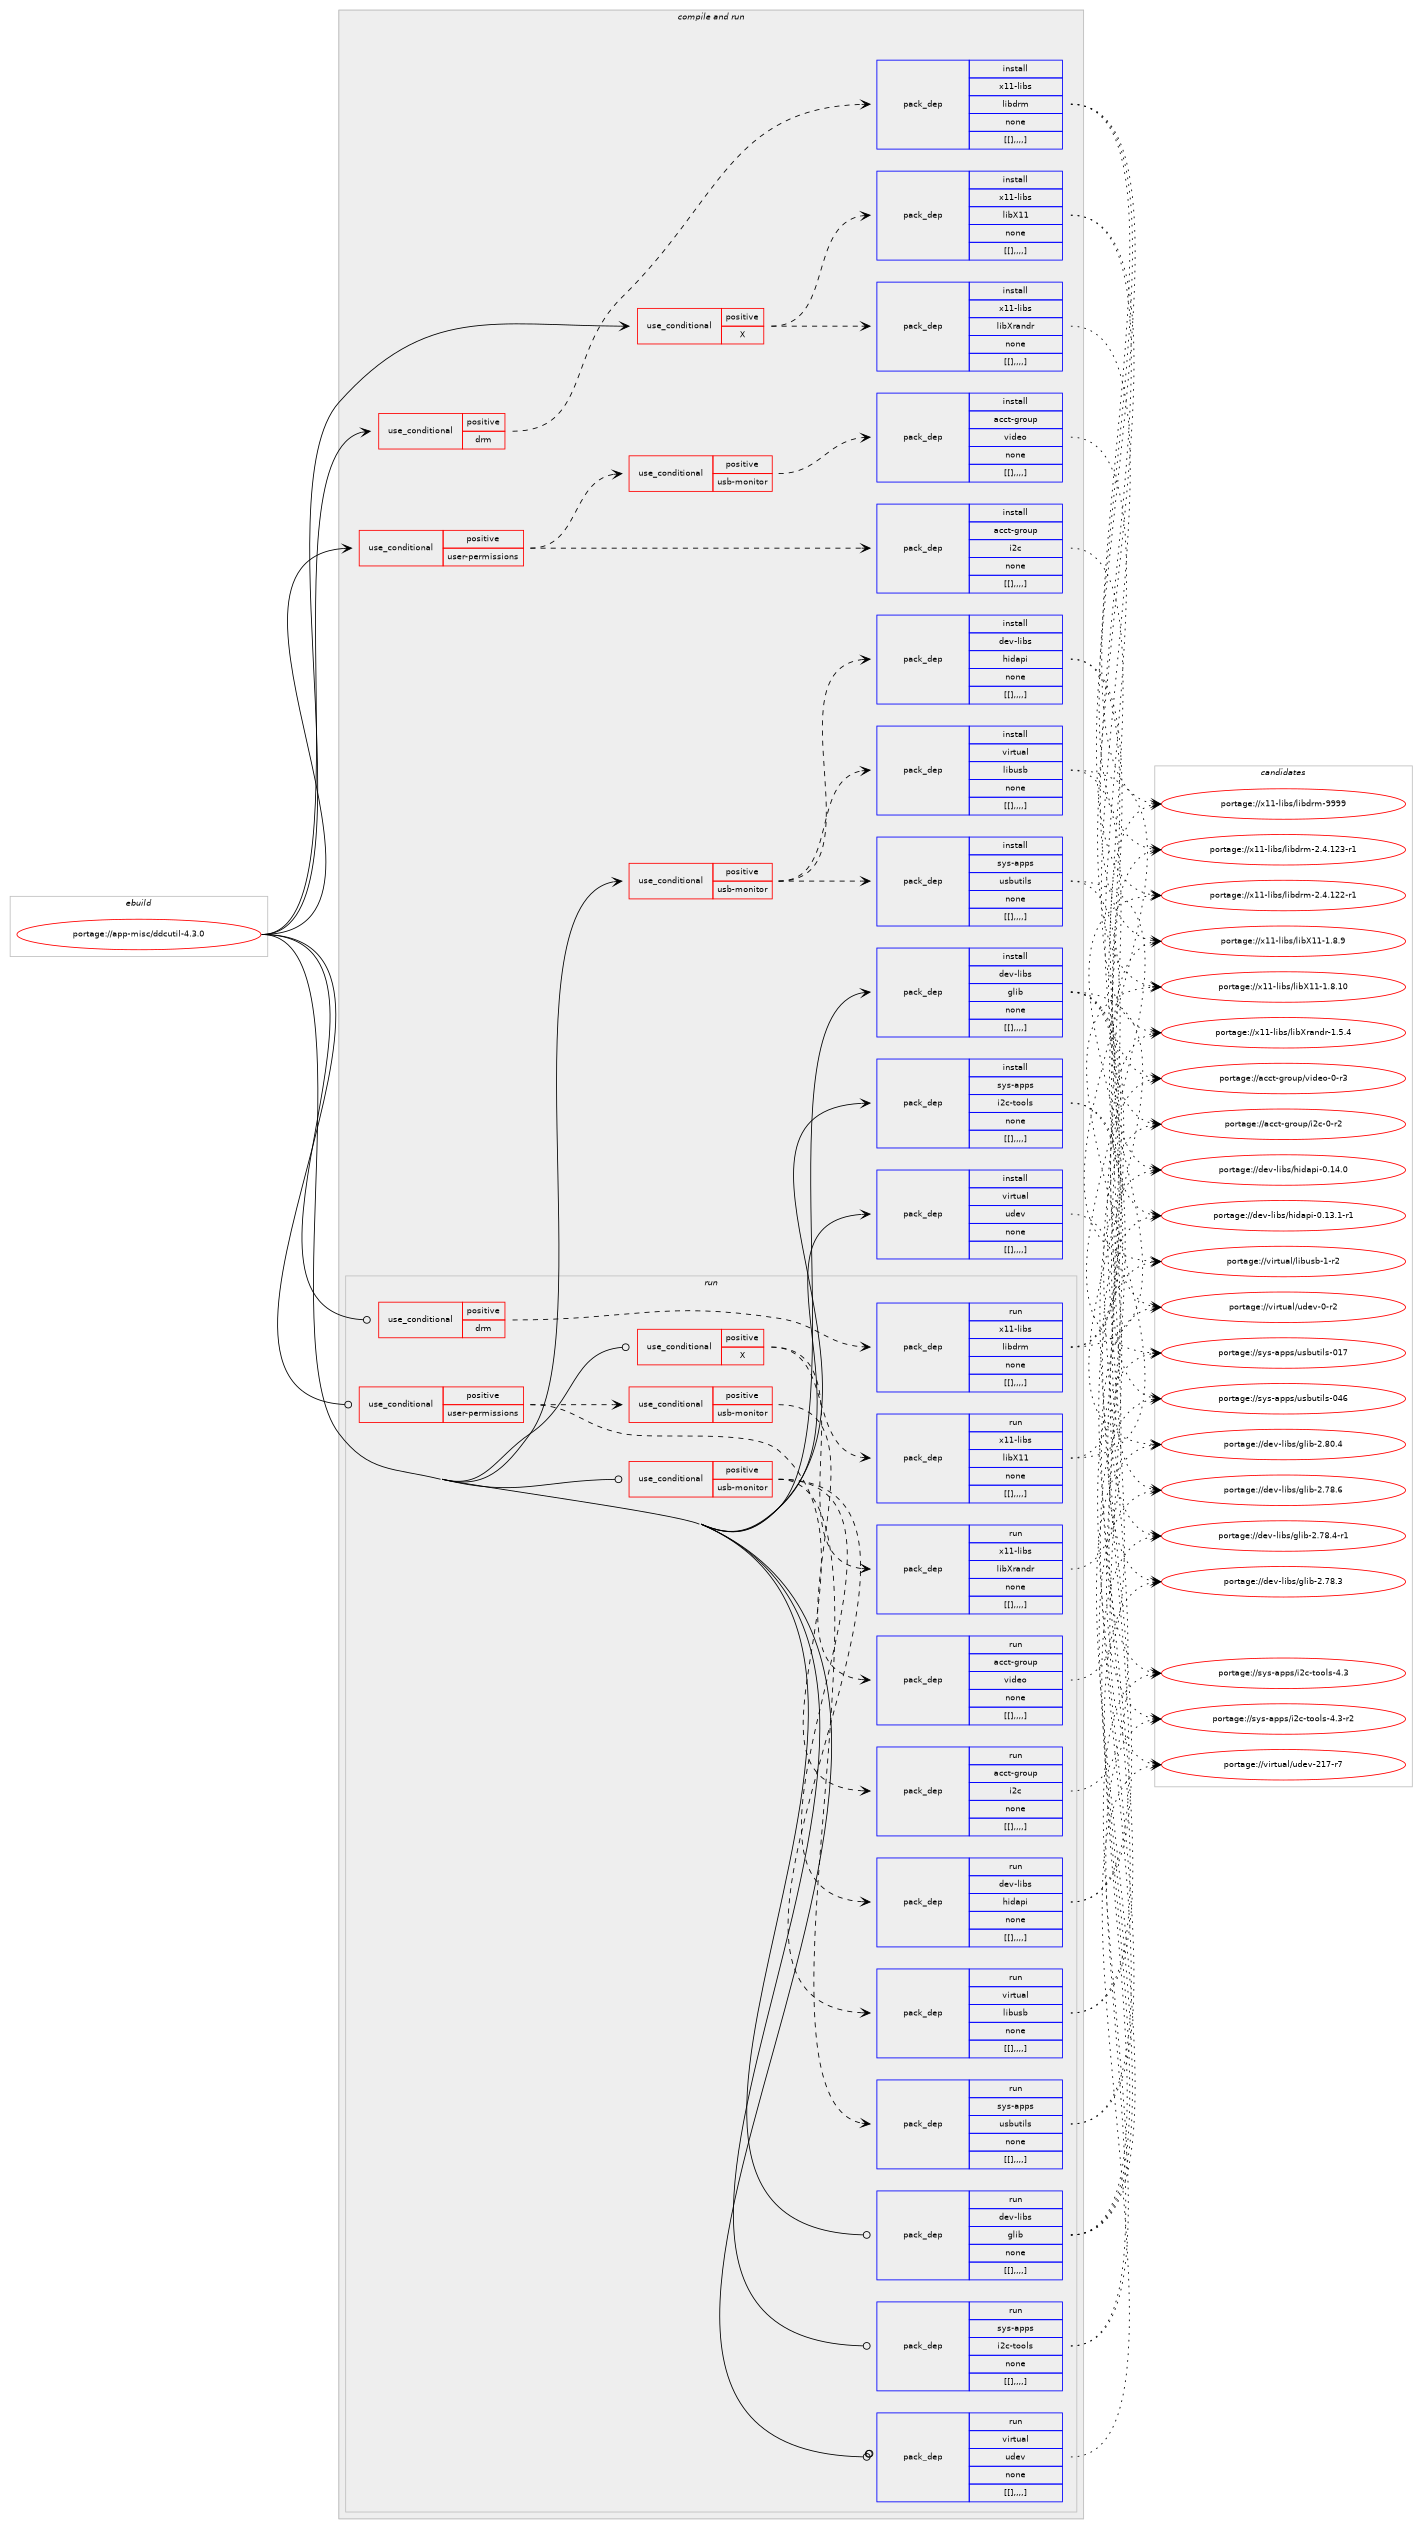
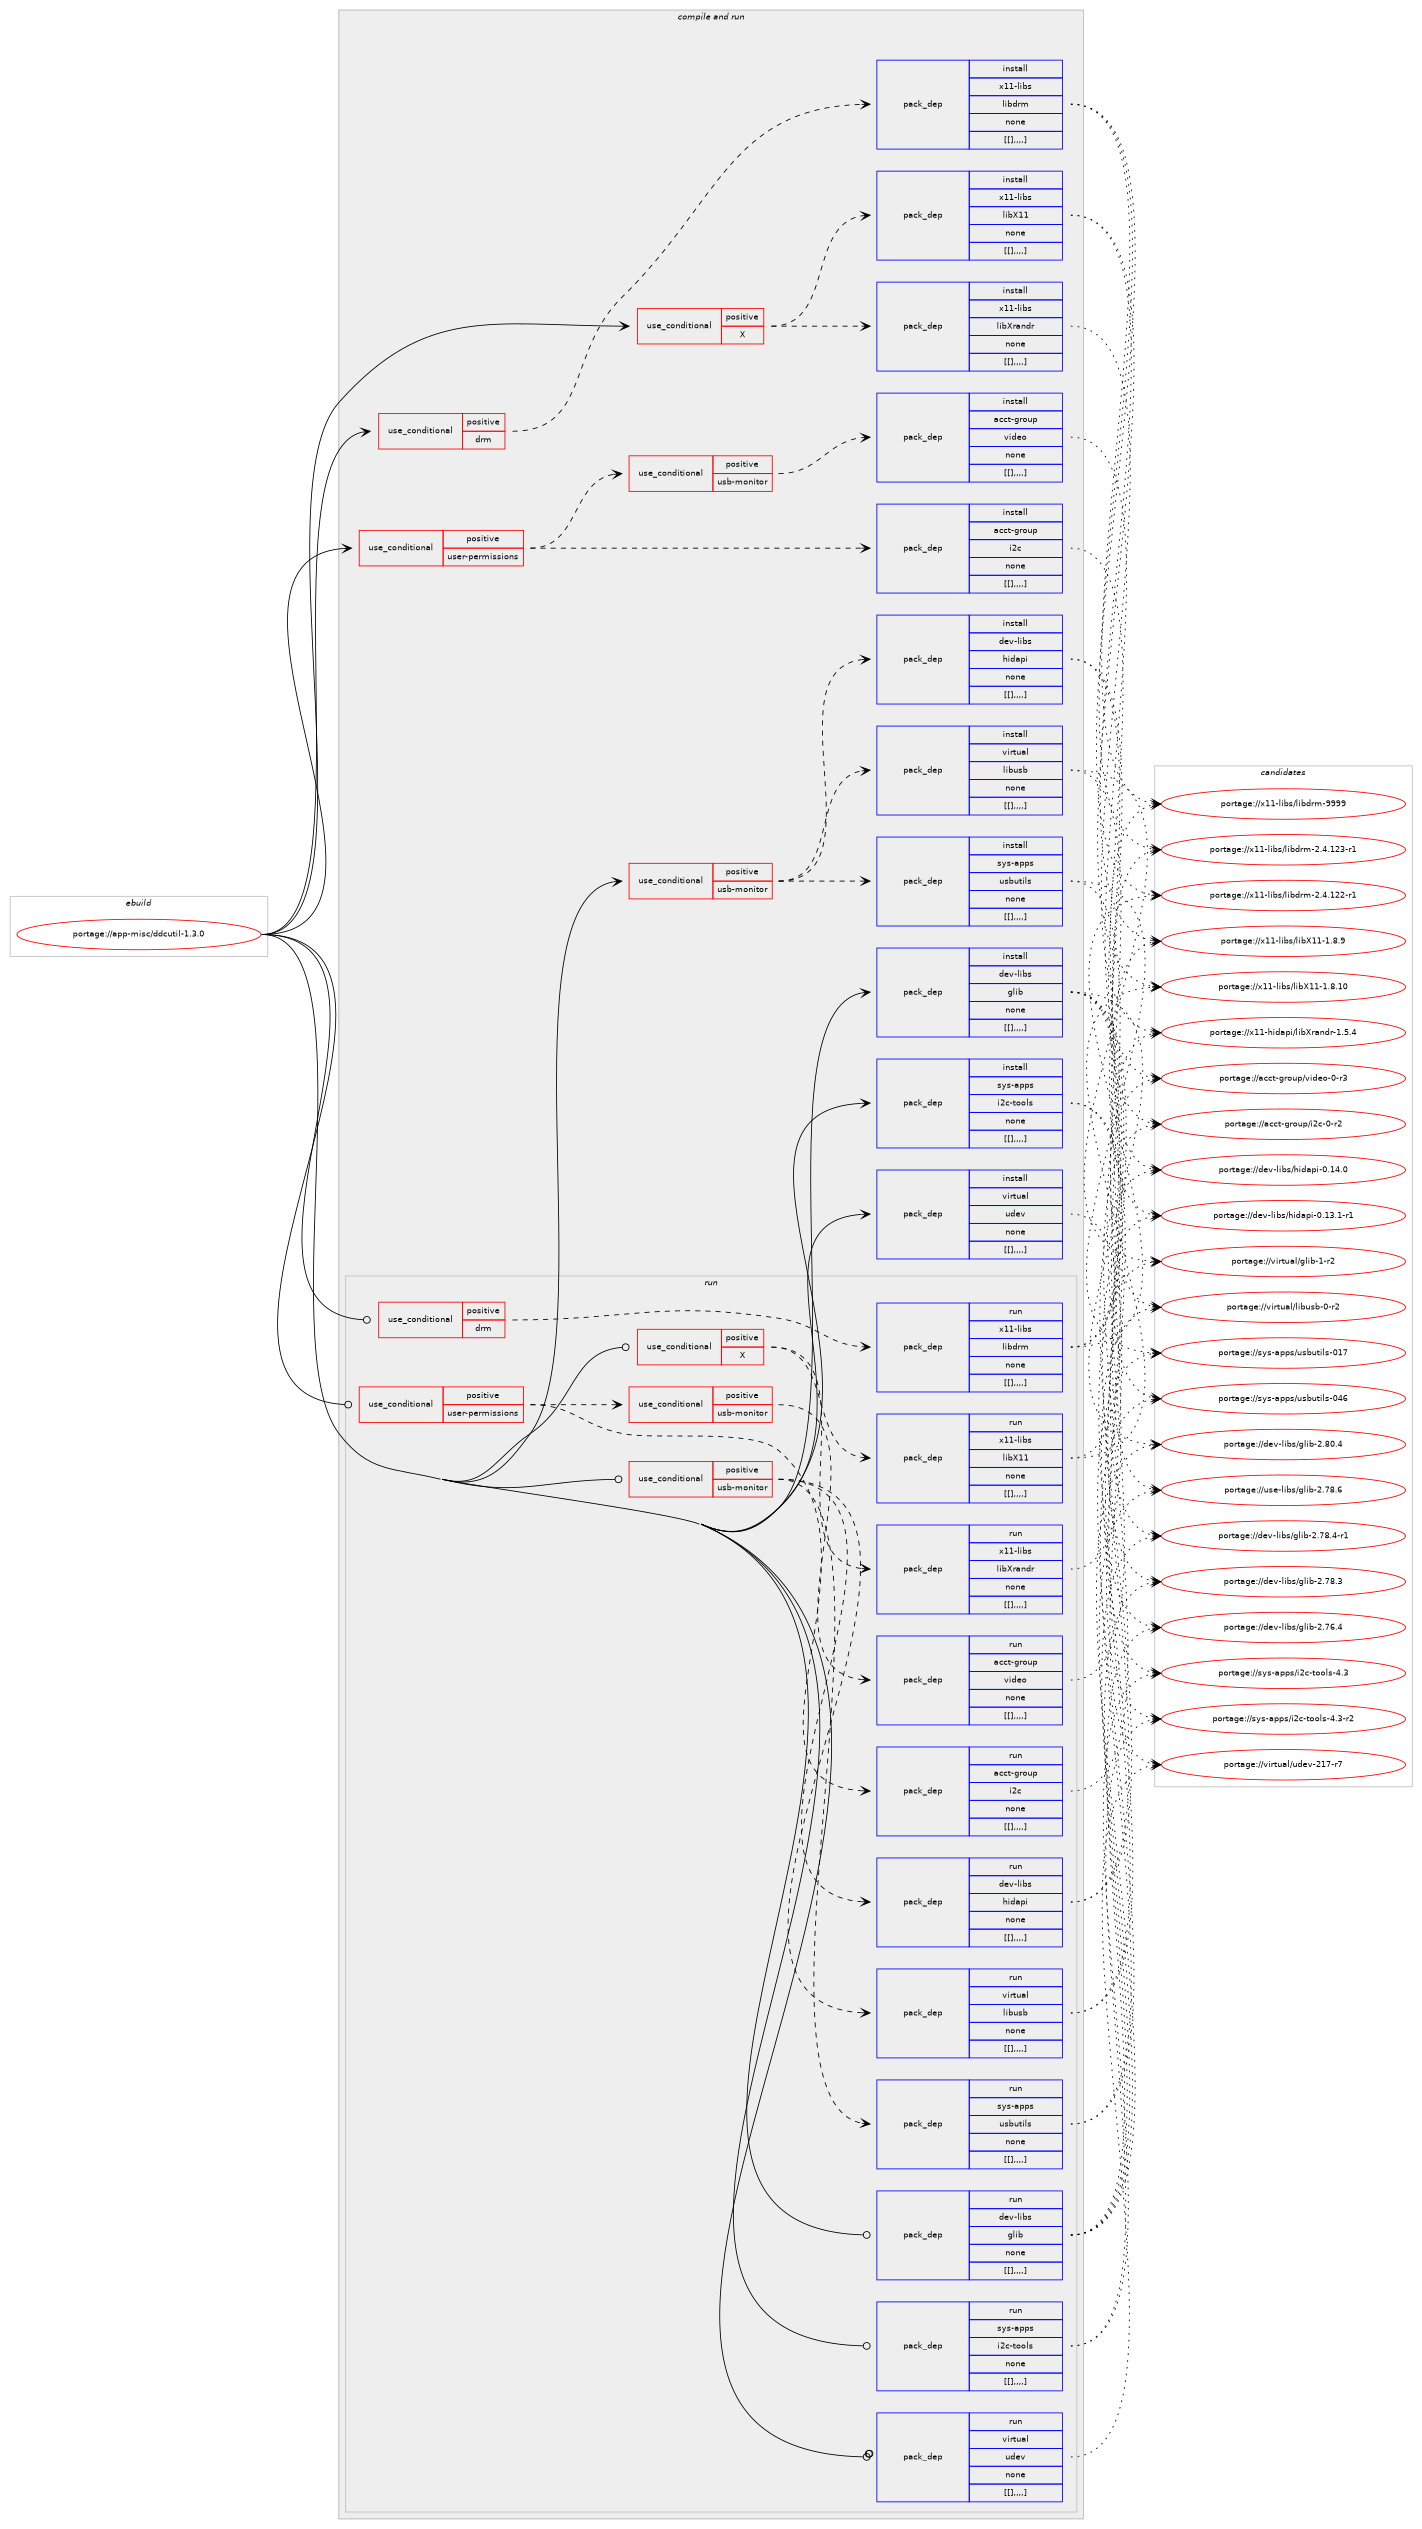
node "portage://app-misc/ddcutil-4.3.0": label "portage://app-misc/ddcutil-4.3.0" -> "portage://app-misc/ddcutil-1.3.0"
node "portage://x11-libs/libXrandr-1.5.4": label "portage://x11-libs/libXrandr-1.5.4" -> "portage://x11-hidapi/libXrandr-1.5.4"
node "portage://virtual/libusb-1-r2": label "portage://virtual/libusb-1-r2" -> "portage://virtual/glib-1-r2"
node "portage://virtual/udev-0-r2": label "portage://virtual/udev-0-r2" -> "portage://virtual/libusb-0-r2"
node "portage://dev-libs/glib-2.78.6": label "portage://dev-libs/glib-2.78.6" -> "portage://use-libs/glib-2.78.6"
node "portage://dev-libs/glib-2.76.4": added
